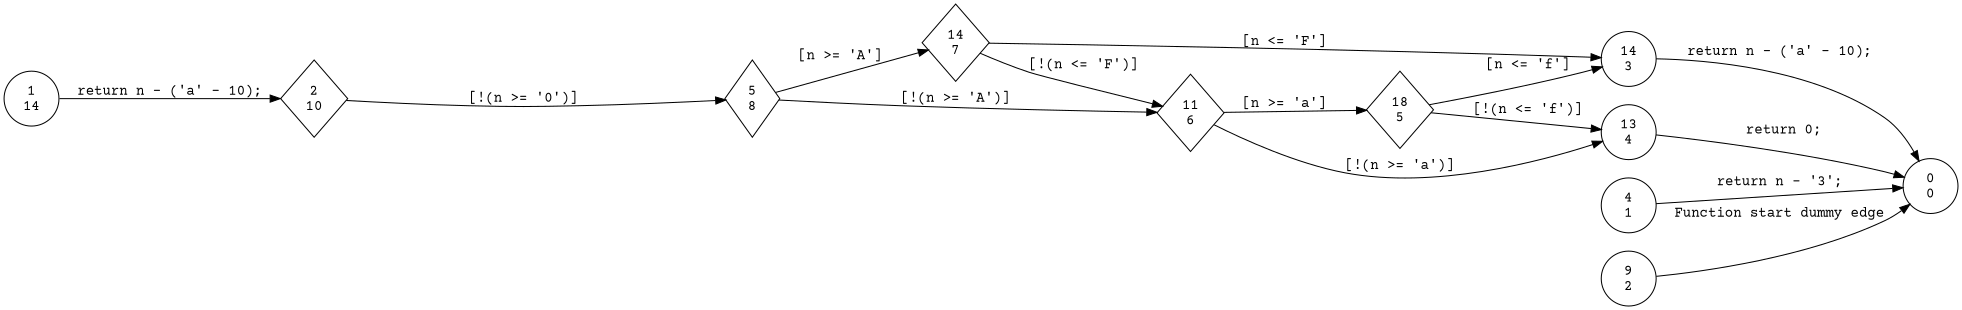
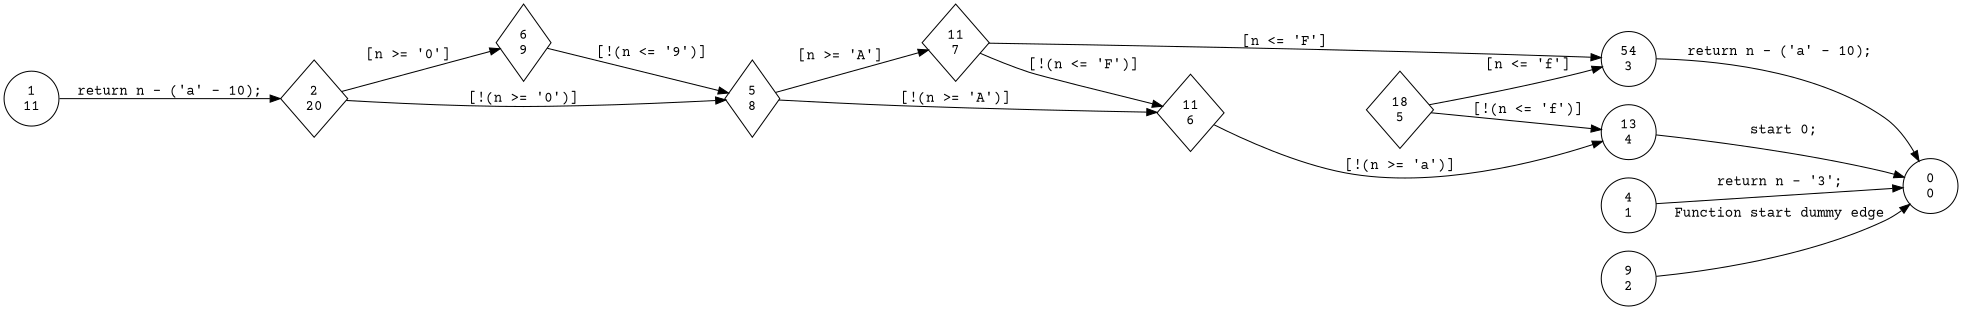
node "6 9": added
node "14 7": label "14 7" -> "11 7"
node "14 3": label "14 3" -> "54 3"
node "1 14": label "1 14" -> "1 11"
node "2 10": label "2 10" -> "2 20"
edge "11 6" -> "18 5": removed, label "[n >= 'a']"
edge "13 4" -> "0 0": label " return 0;" -> " start 0;"
